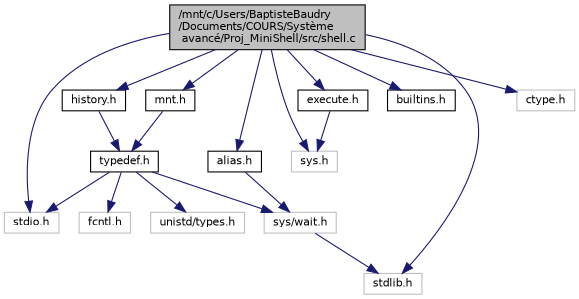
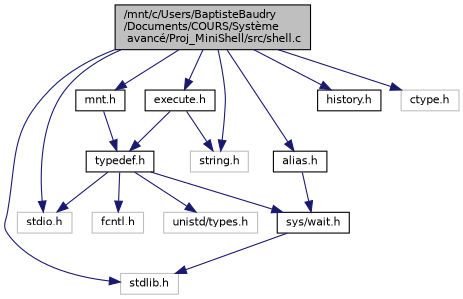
node "builtins.h": removed
edge "history.h" -> "typedef.h": now "execute.h" -> "typedef.h"
node "sys.h": label "sys.h" -> "string.h"
node "sys/wait.h": color grey75 -> black
